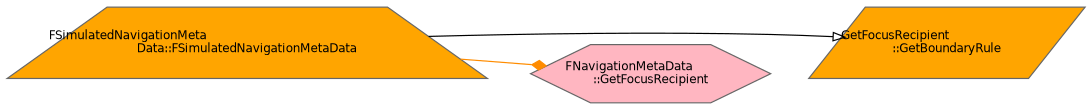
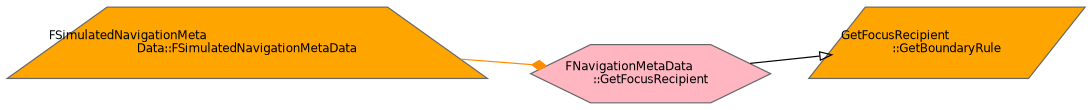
edge "FSimulatedNavigationMeta Data::FSimulatedNavigationMetaData" -> "GetFocusRecipient ::GetBoundaryRule": now "FNavigationMetaData ::GetFocusRecipient" -> "GetFocusRecipient ::GetBoundaryRule"
